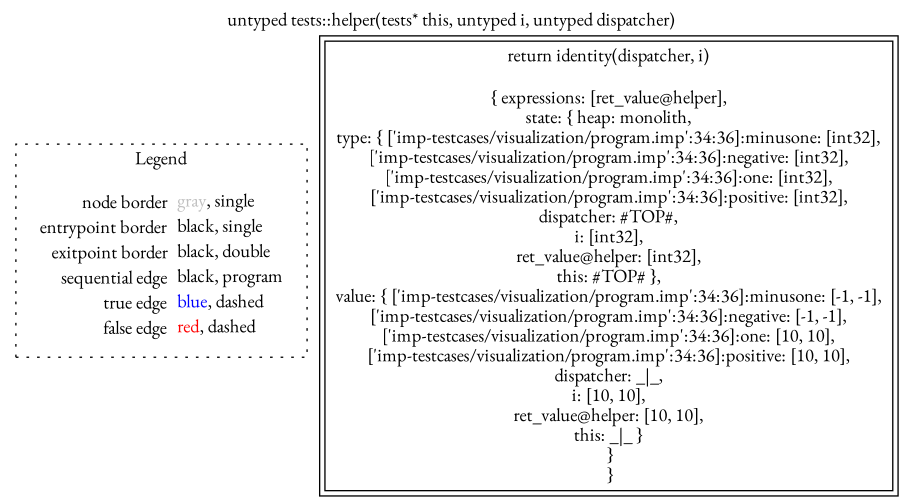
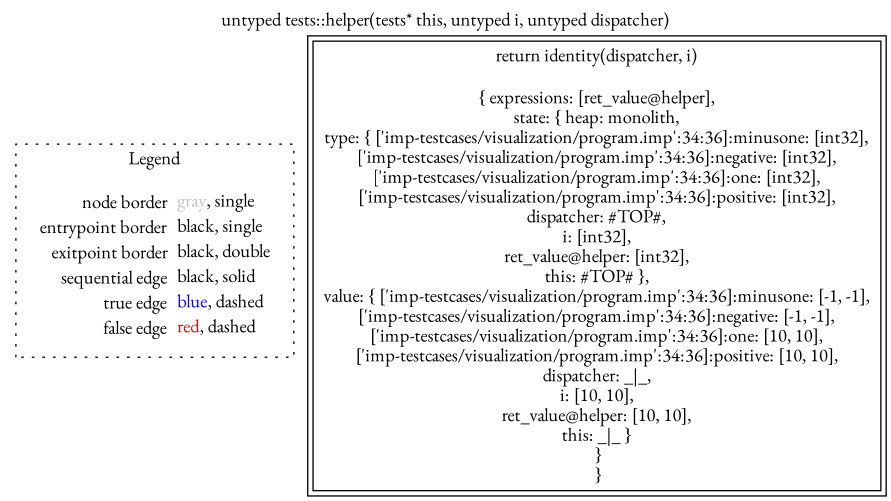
node "node border": text ", program" -> ", solid"
